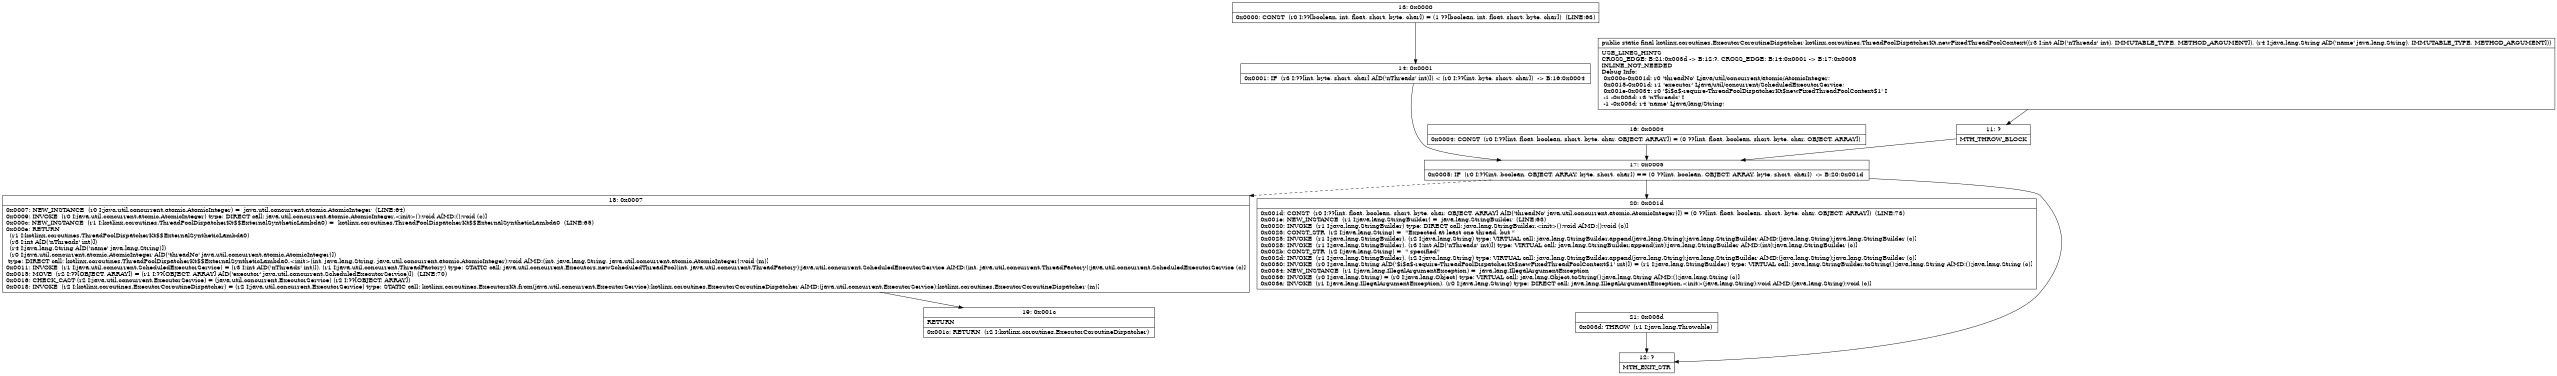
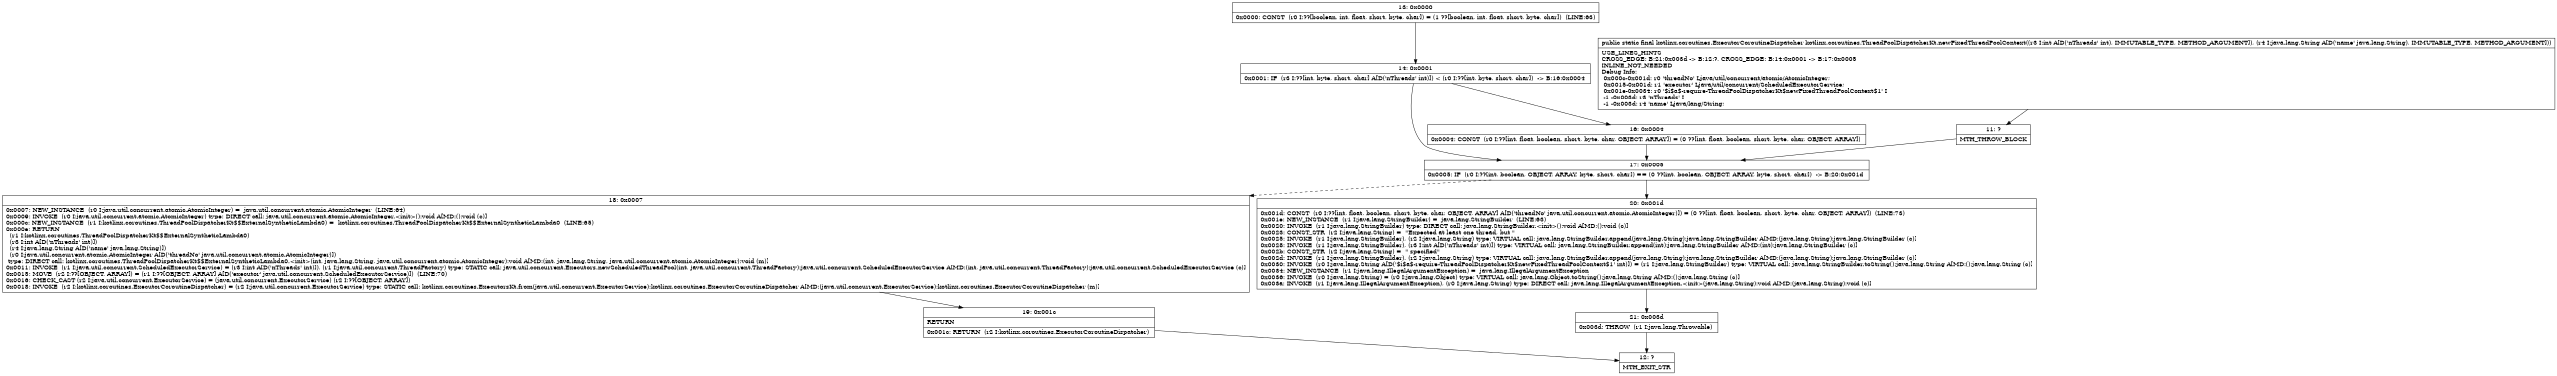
edge "14: 0x0001" -> "16: 0x0004": added
edge "20: 0x001d" -> "21: 0x003d": added
edge "17: 0x0005" -> "12: ?": now "19: 0x001c" -> "12: ?"
